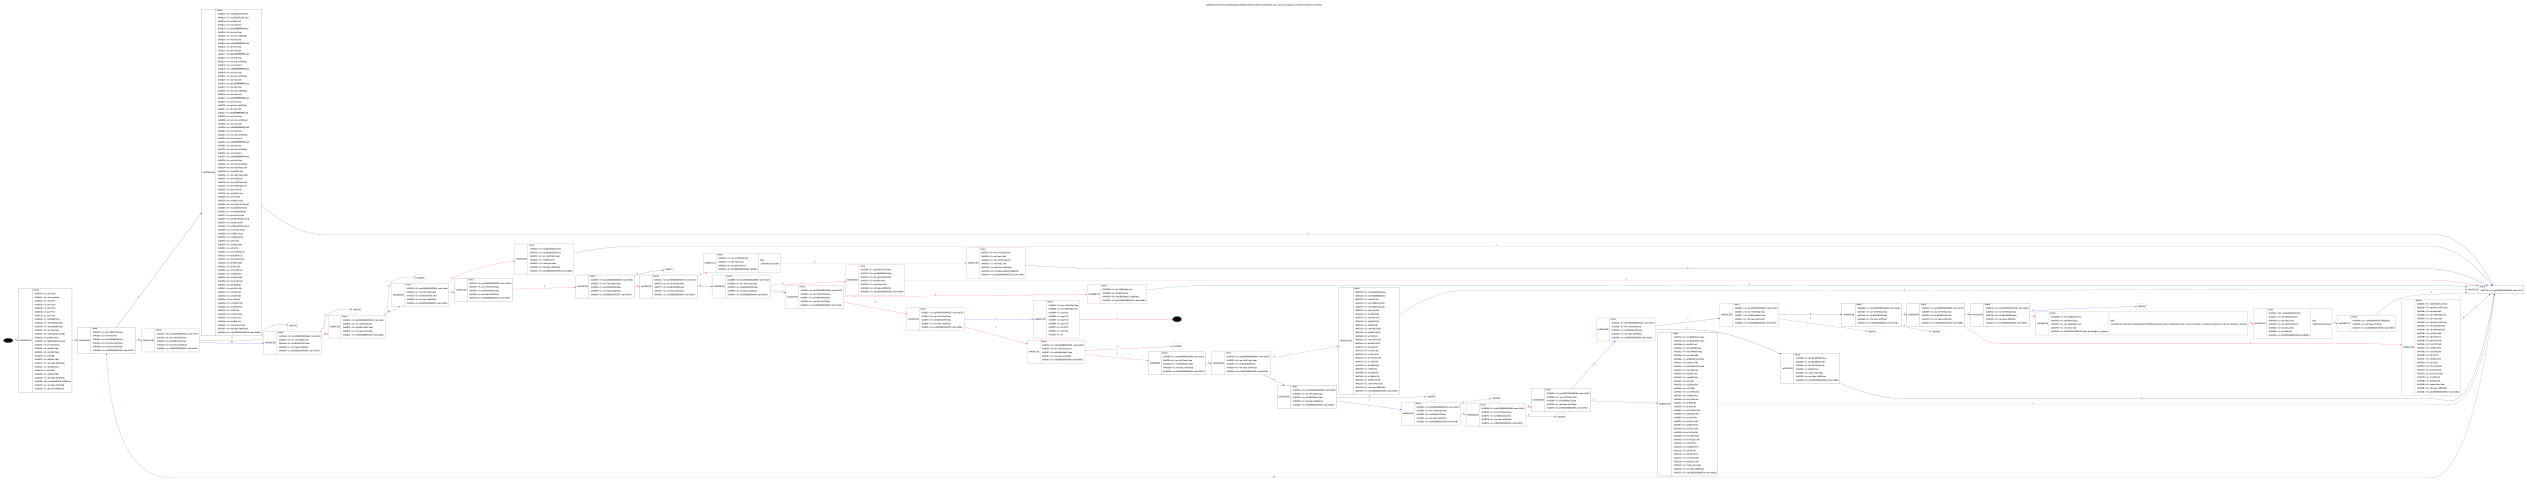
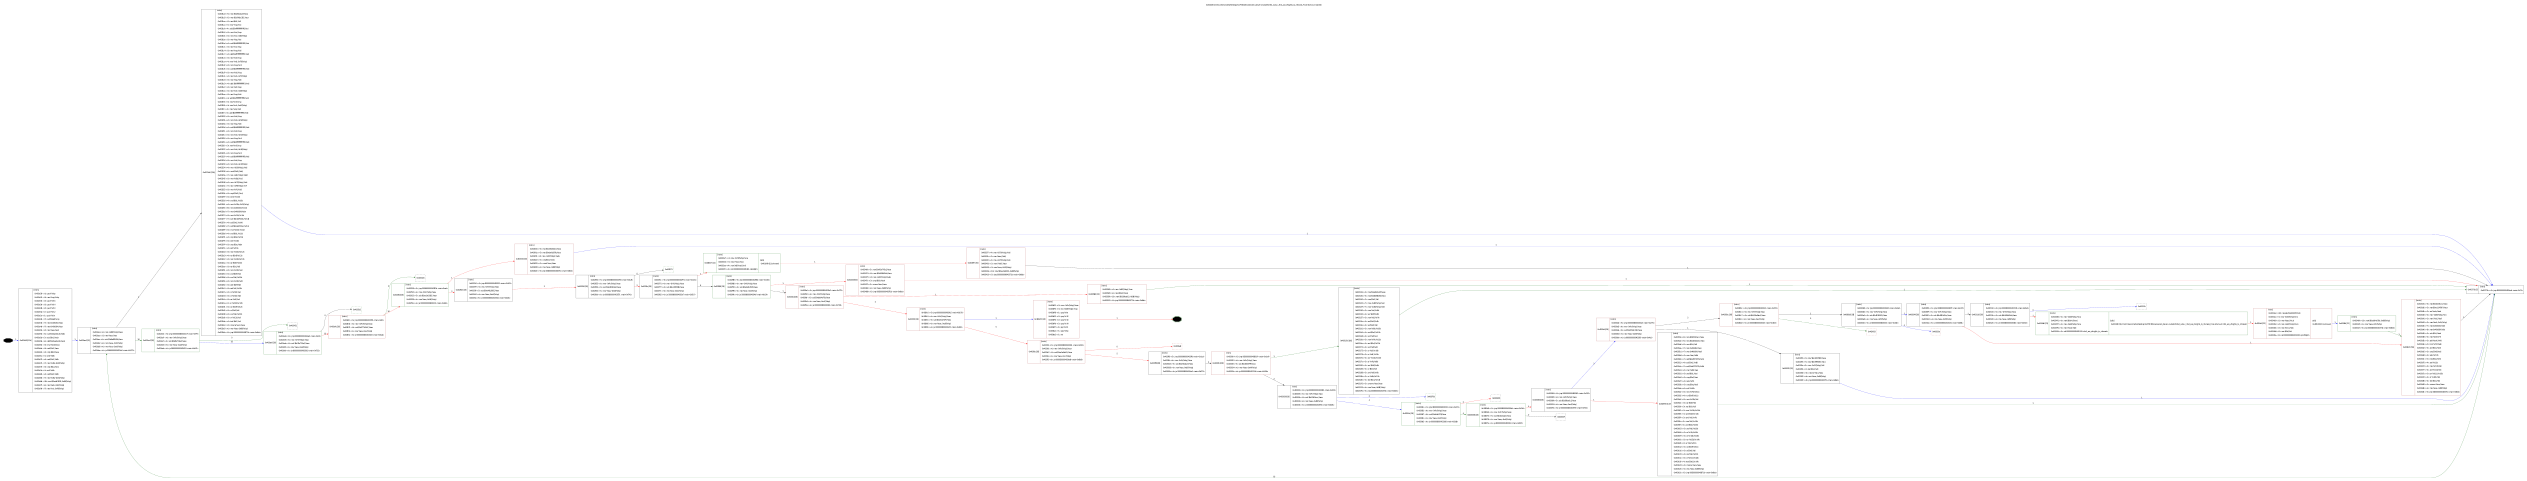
edge "0x4034bf [21]" -> "0x40371b [5]": now "0x4034bf [21]" -> "0x403631 [96]"
